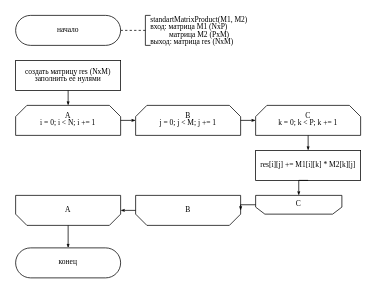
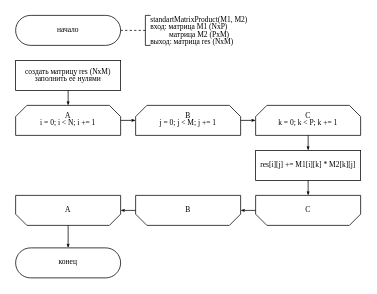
node "C": size 86x19 -> 105x30
